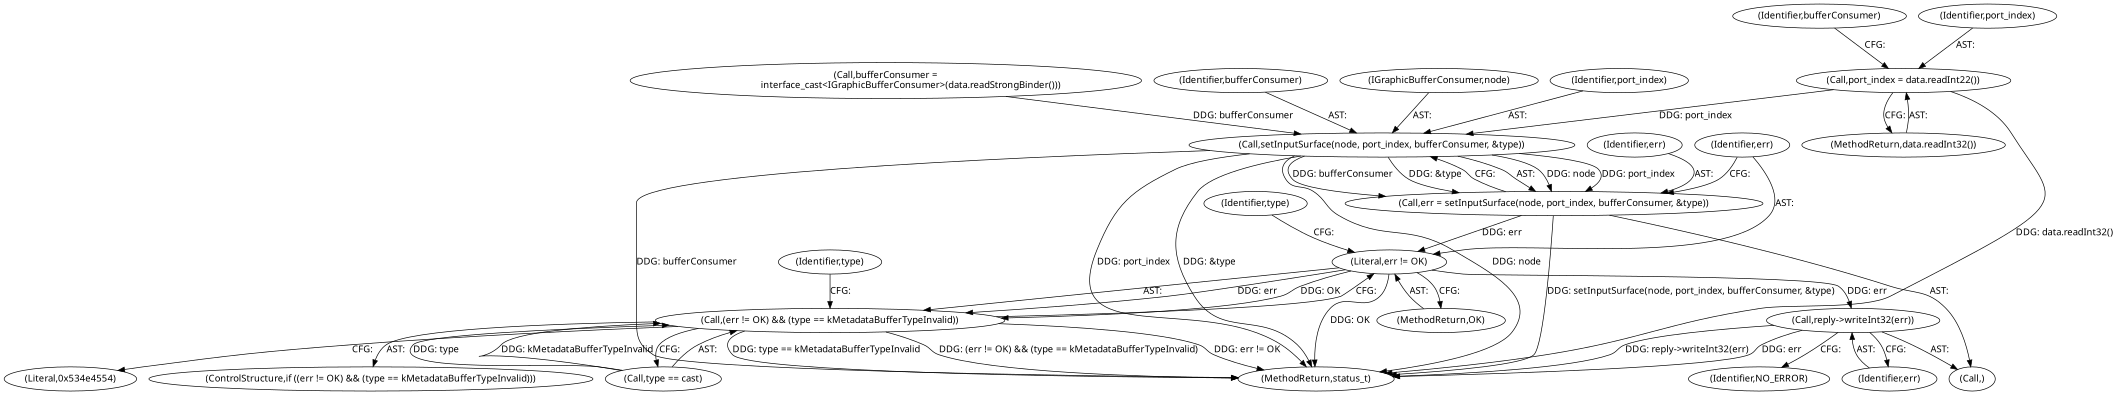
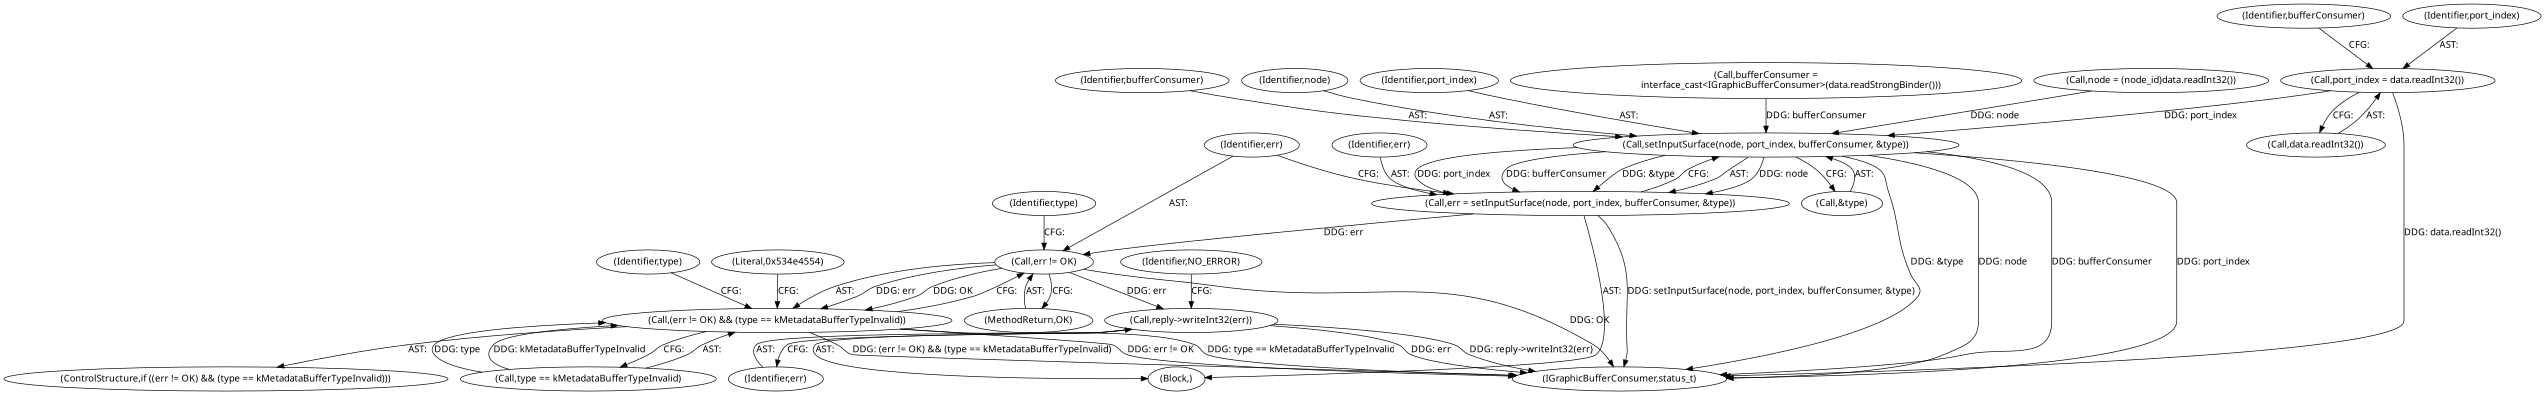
node "(IGraphicBufferConsumer,node)": label "(IGraphicBufferConsumer,node)" -> "(Identifier,node)"
node "(Call,port_index = data.readInt22())": label "(Call,port_index = data.readInt22())" -> "(Call,port_index = data.readInt32())"
node "(Call,node = (node_id)data.readInt32())": added
node "(MethodReturn,data.readInt32())": label "(MethodReturn,data.readInt32())" -> "(Call,data.readInt32())"
node "(Call,&type)": added
node "(Literal,err != OK)": label "(Literal,err != OK)" -> "(Call,err != OK)"
edge "(Call,(err != OK) && (type == kMetadataBufferTypeInvalid))" -> "(Literal,0x534e4554)": reversed
edge "(Call,reply->writeInt32(err))" -> "(Identifier,NO_ERROR)": reversed
node "(Call,type == cast)": label "(Call,type == cast)" -> "(Call,type == kMetadataBufferTypeInvalid)"
node "(MethodReturn,status_t)": label "(MethodReturn,status_t)" -> "(IGraphicBufferConsumer,status_t)"
node "(Call,)": label "(Call,)" -> "(Block,)"
